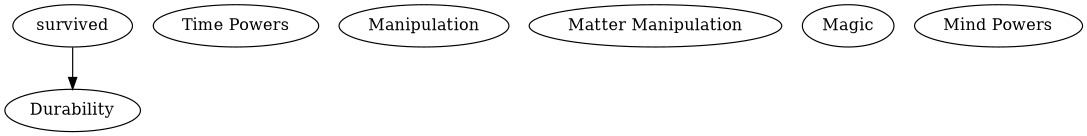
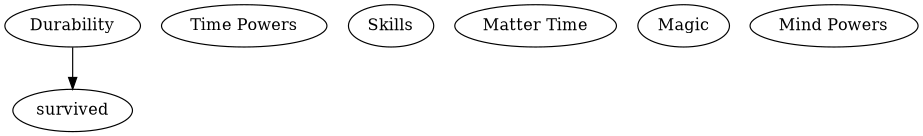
node "Manipulation": label "Manipulation" -> "Skills"
node "Matter Manipulation": label "Matter Manipulation" -> "Matter Time"
edge "survived" -> "Durability": reversed
